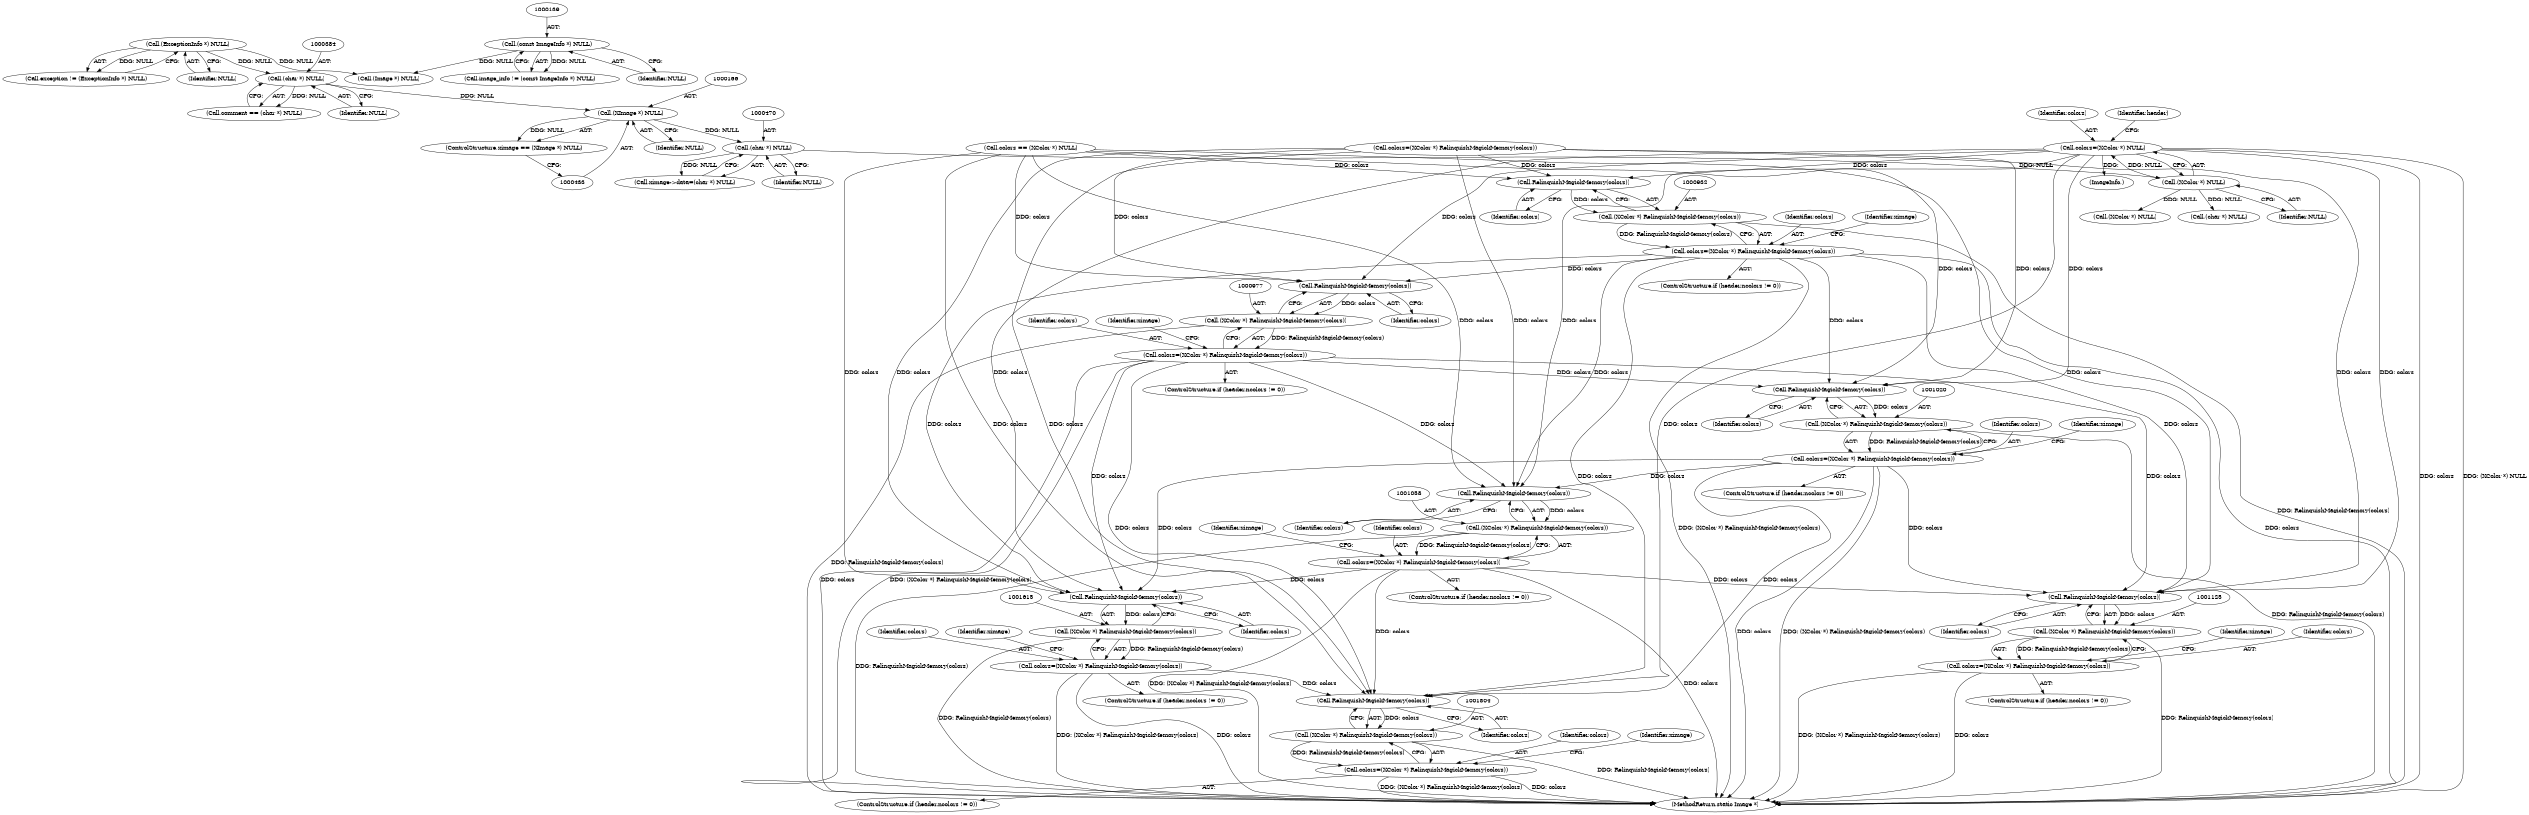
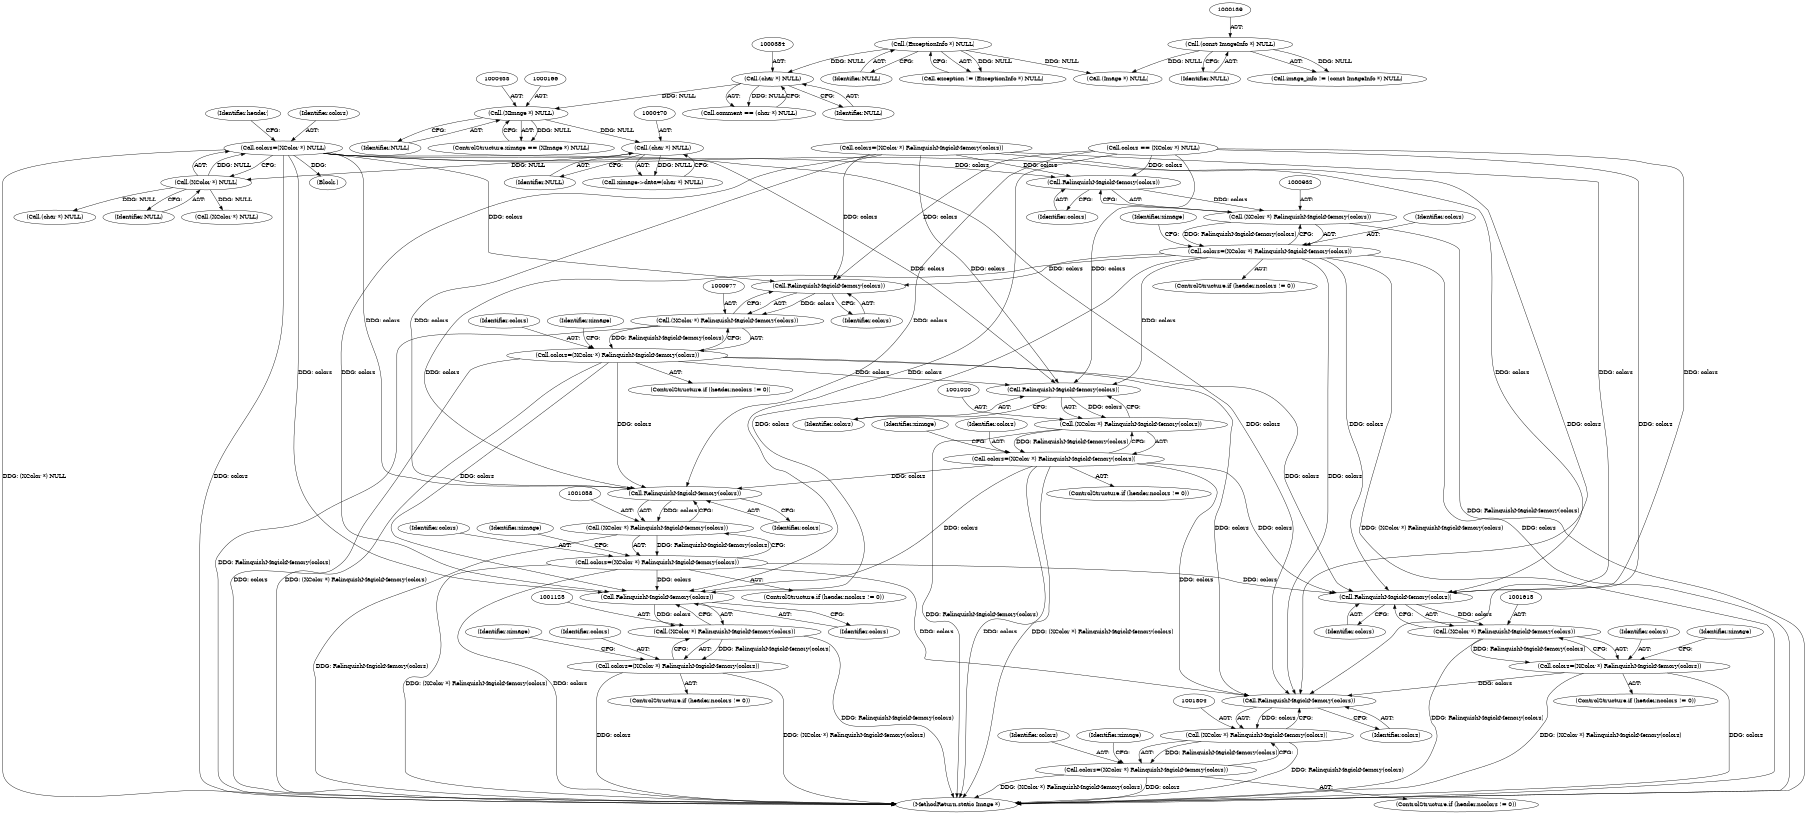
edge "(Call,image_info != (const ImageInfo *) NULL)" -> "(Call,(const ImageInfo *) NULL)": removed, label "CFG:"
edge "(ControlStructure,ximage == (XImage *) NULL)" -> "1000433": now "(ControlStructure,ximage == (XImage *) NULL)" -> "(Call,(XImage *) NULL)"
node "(ImageInfo,)": label "(ImageInfo,)" -> "(Block,)"
